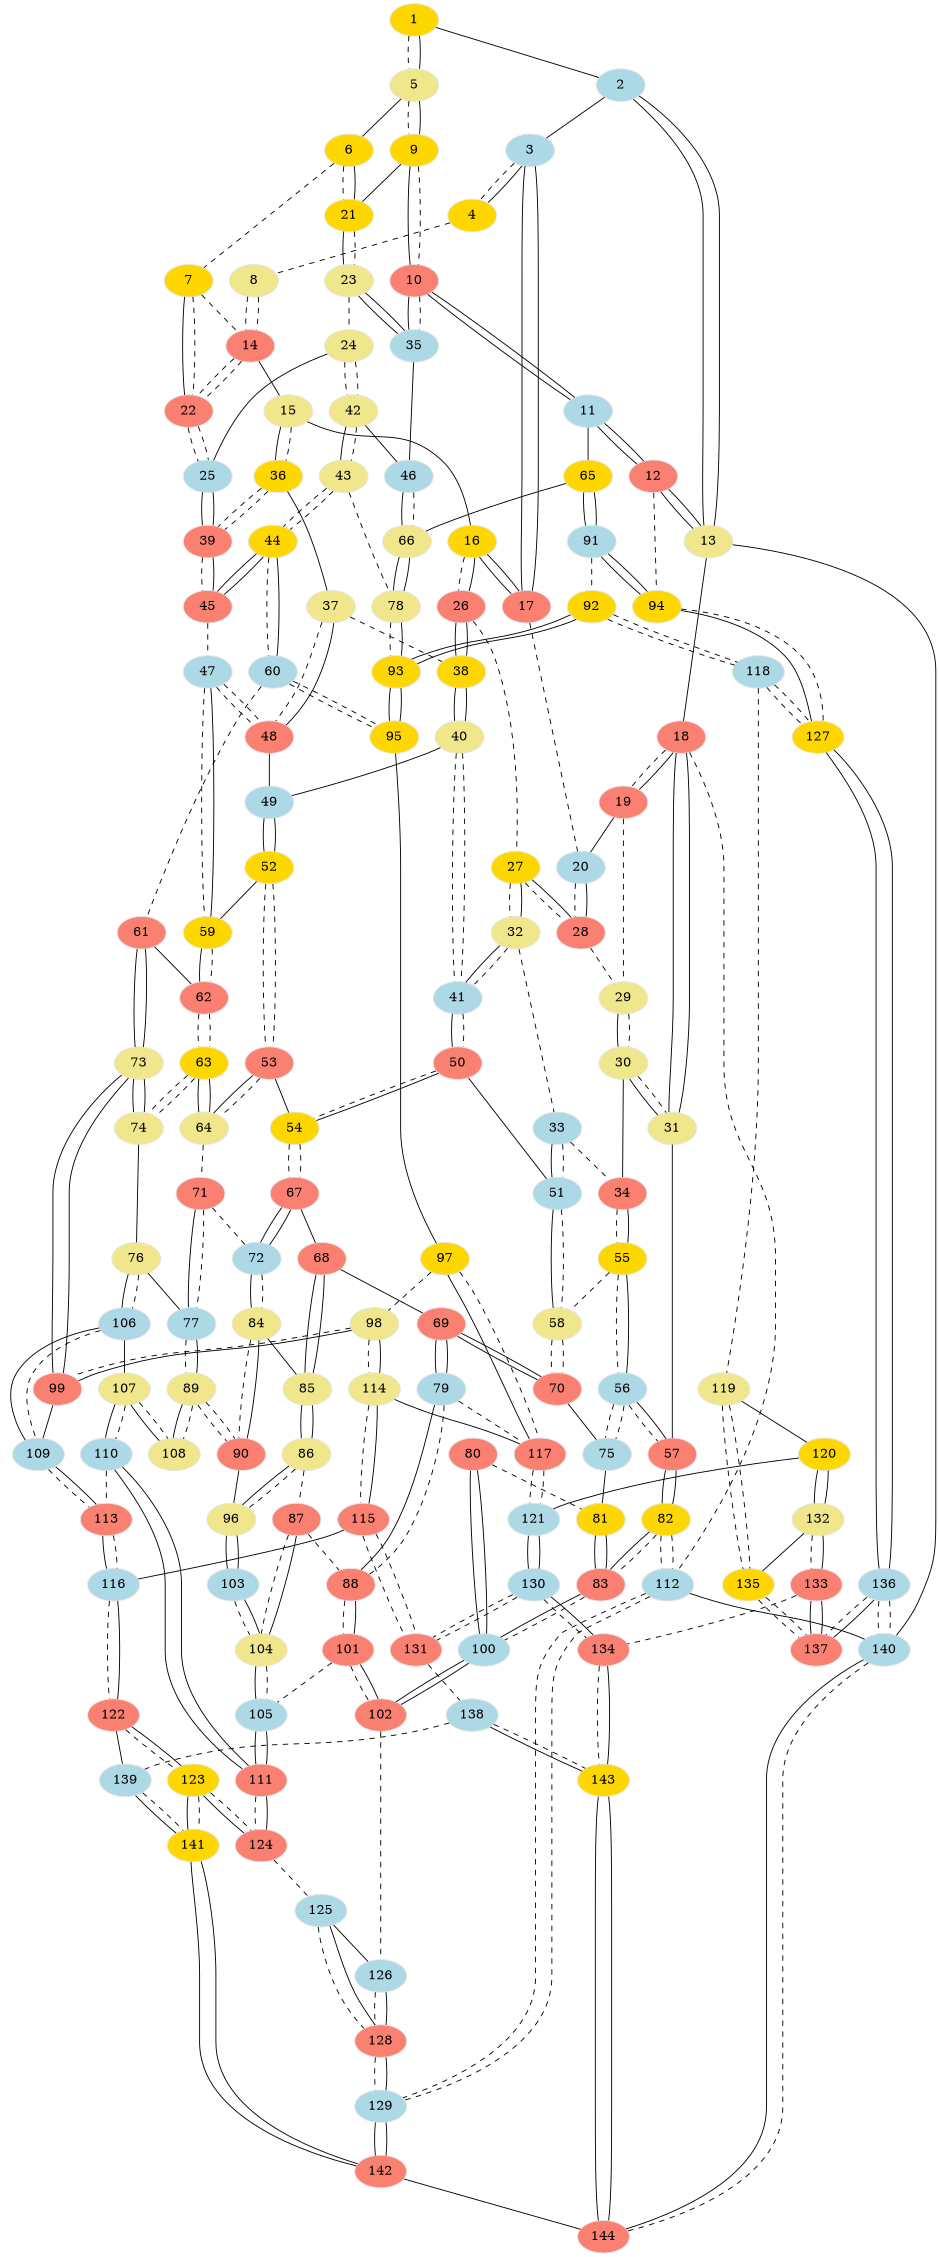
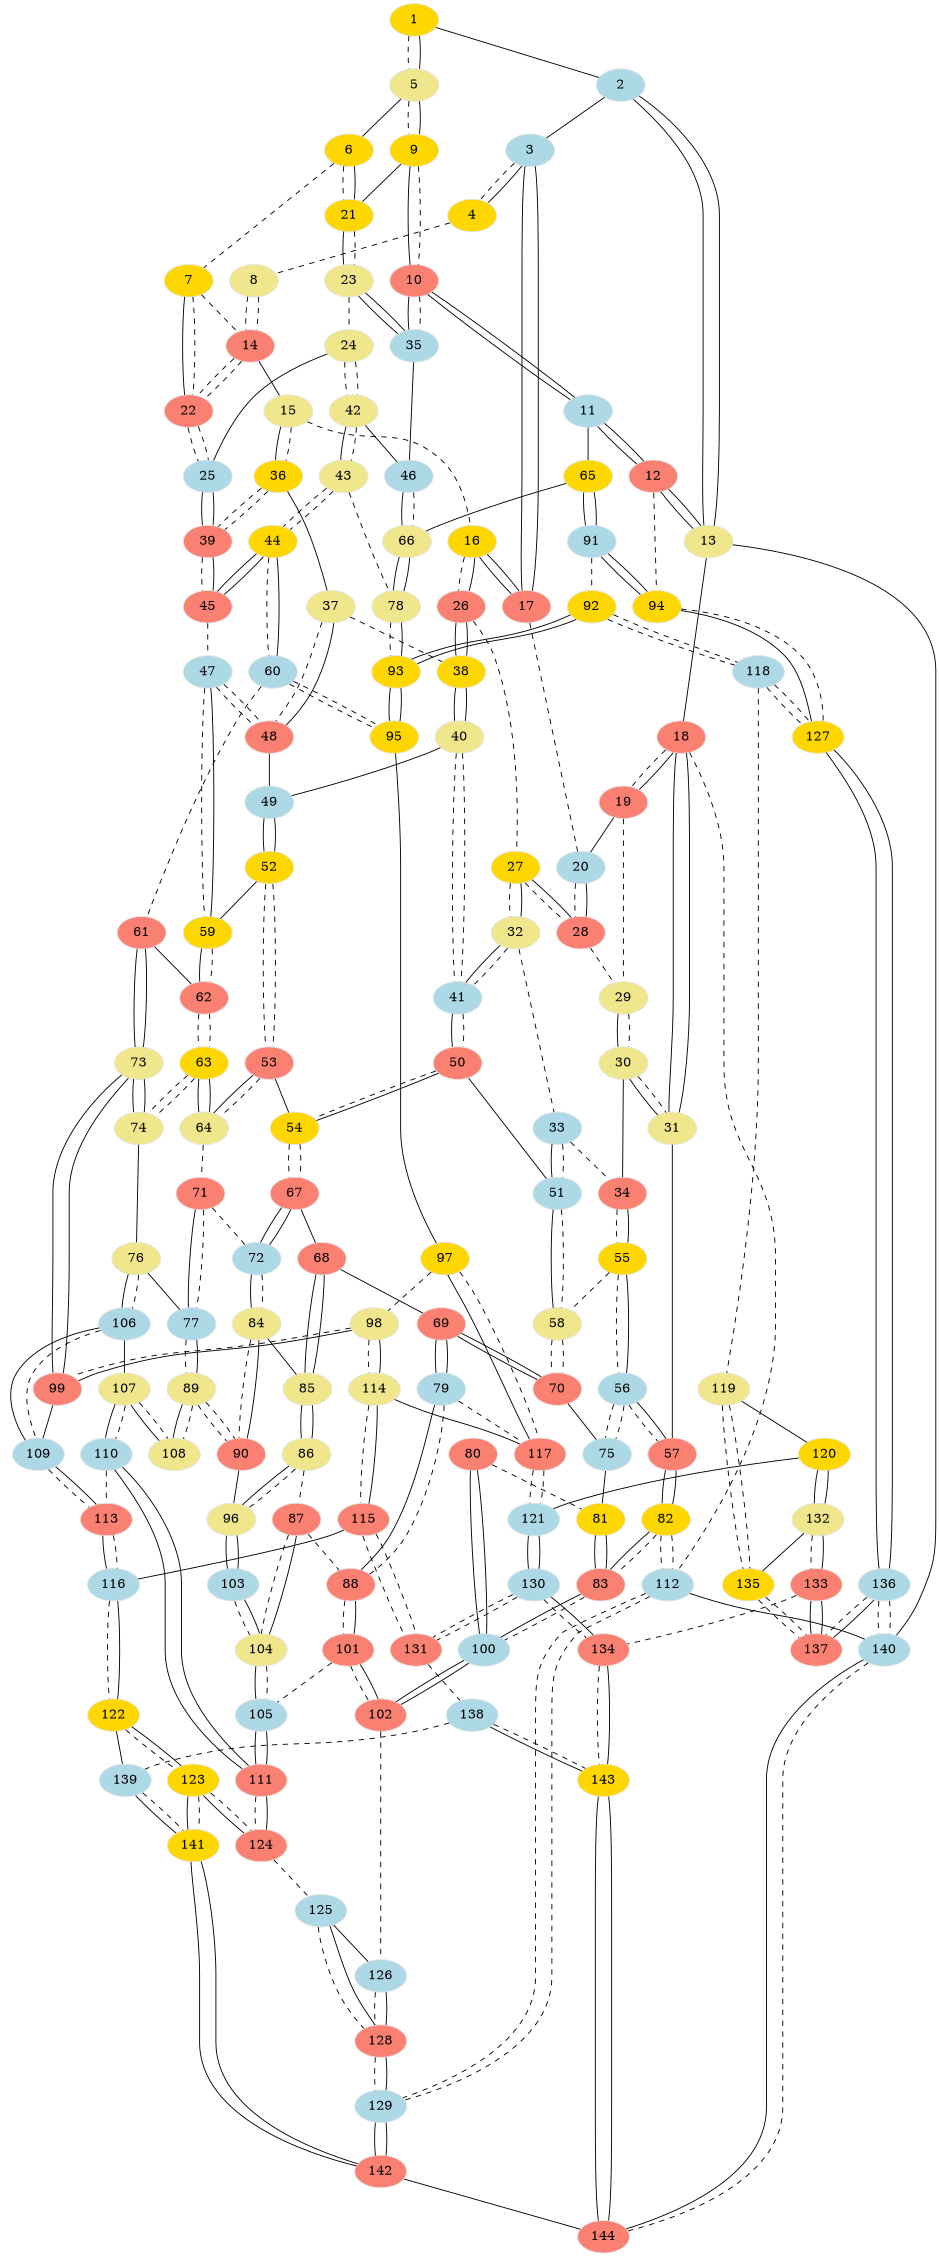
edge "15" -- "16": style solid -> dashed
node "122": fillcolor salmon -> gold
